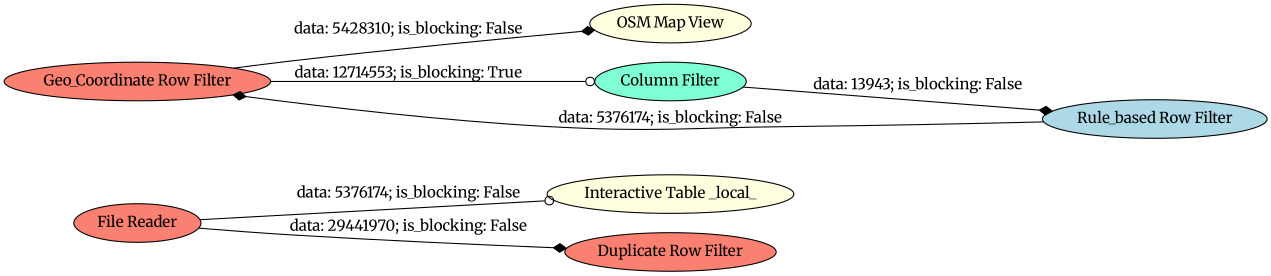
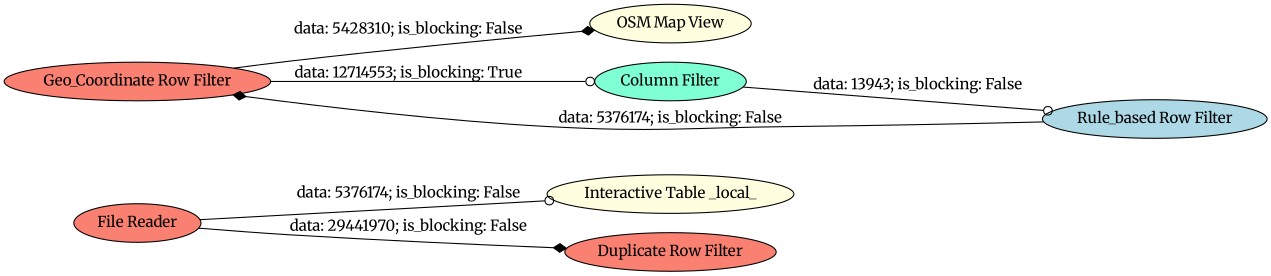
edge "Column Filter" -> "Rule_based Row Filter": arrowhead diamond -> odot
